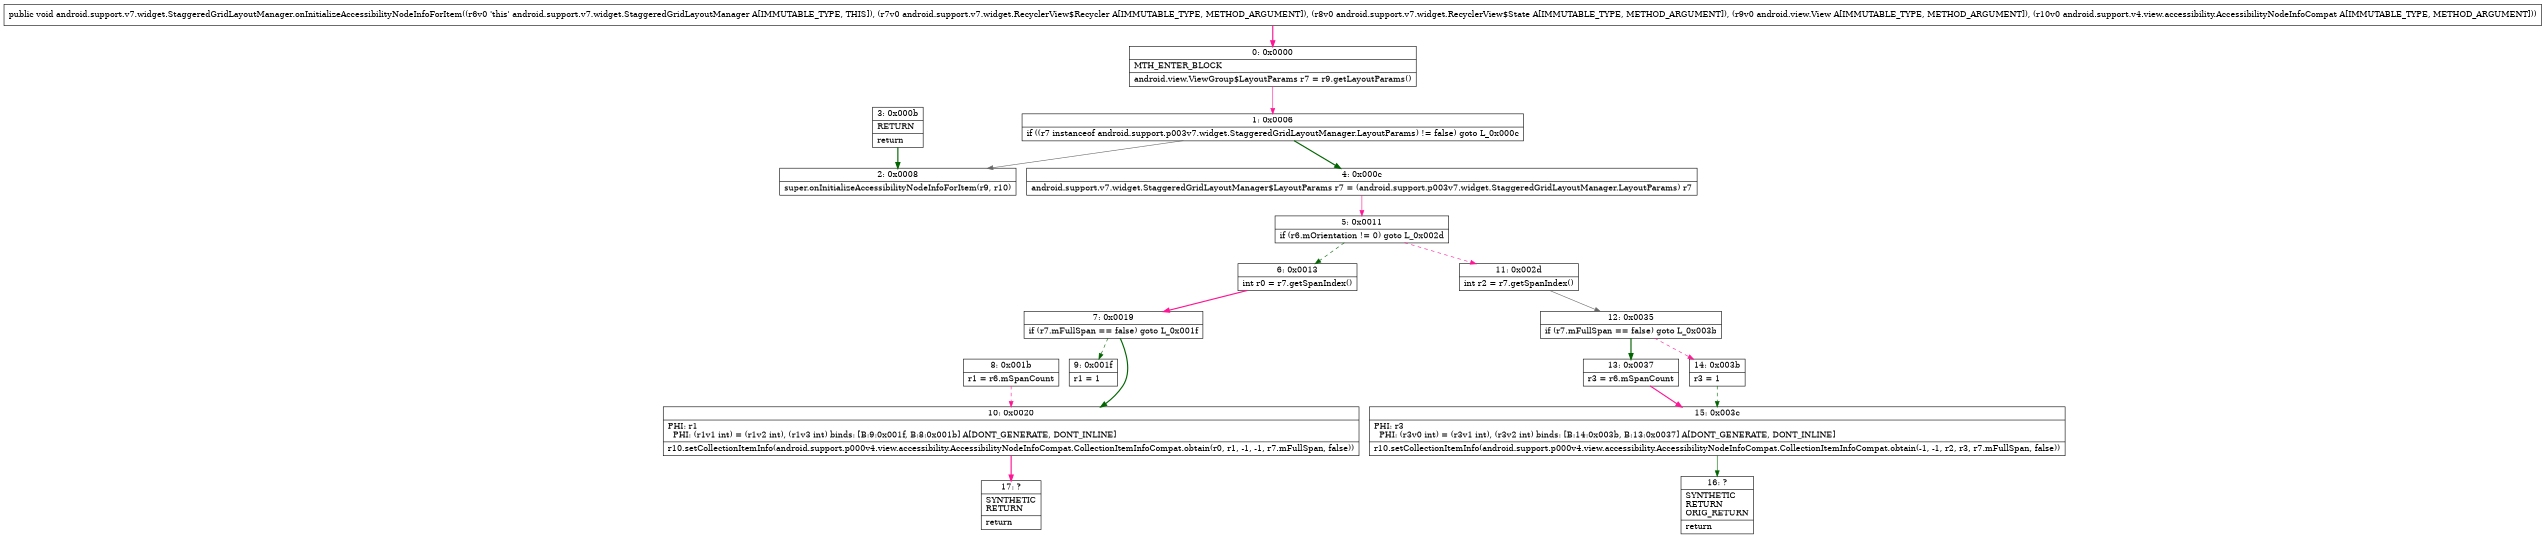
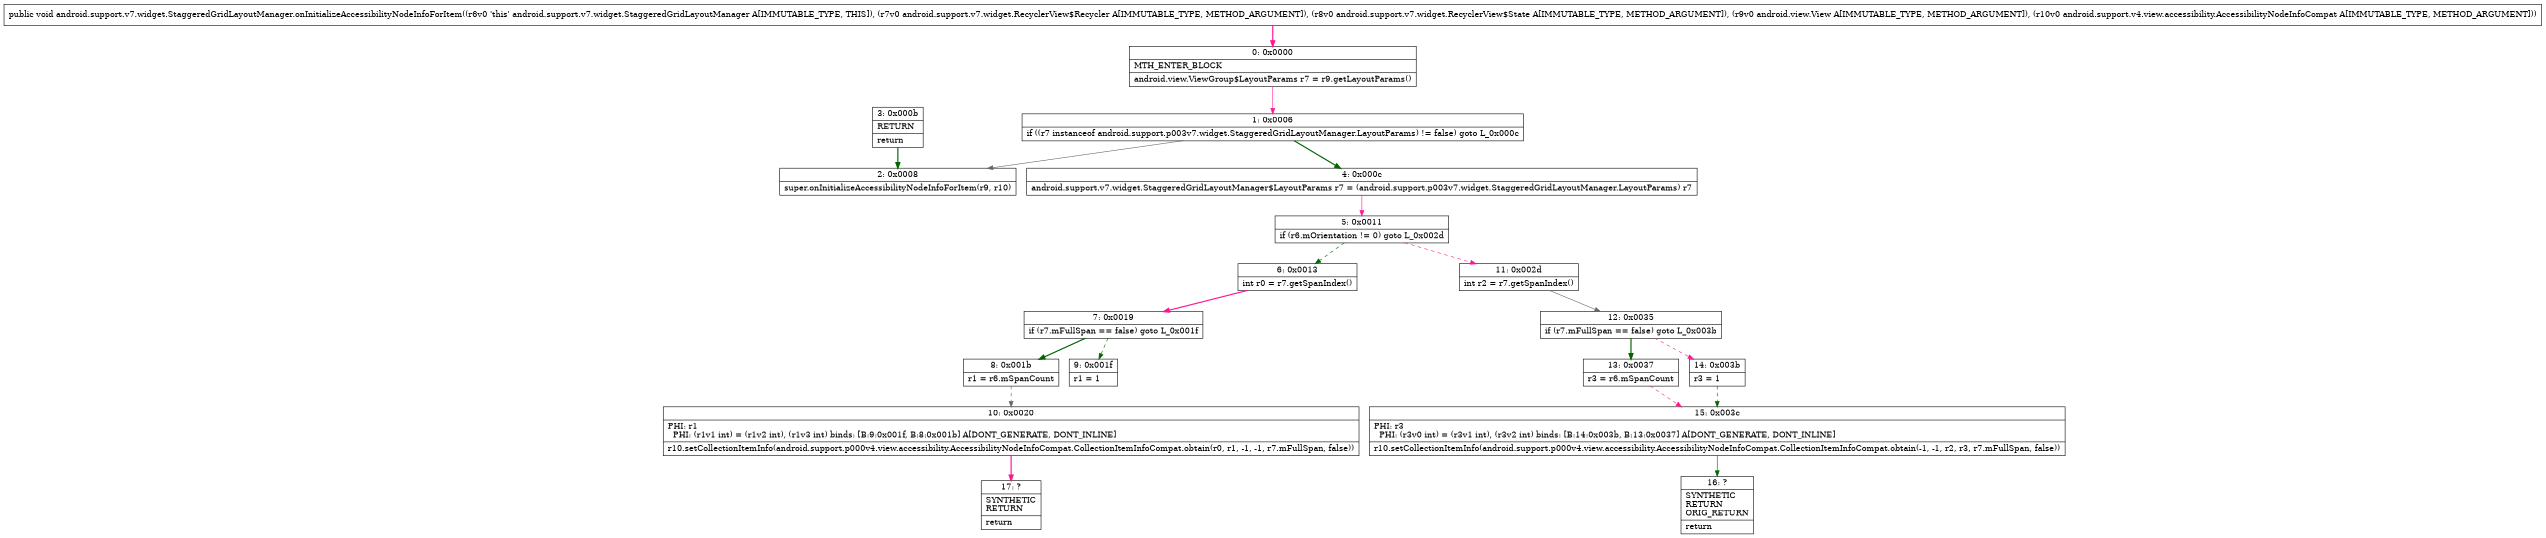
edge "7: 0x0019" -> "10: 0x0020": now "7: 0x0019" -> "8: 0x001b"
edge "8: 0x001b" -> "10: 0x0020": color deeppink -> gray40
edge "13: 0x0037" -> "15: 0x003c": style bold -> dashed
